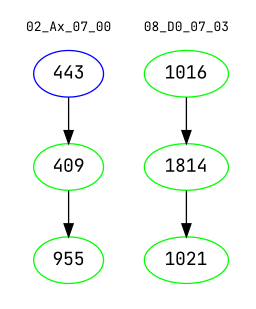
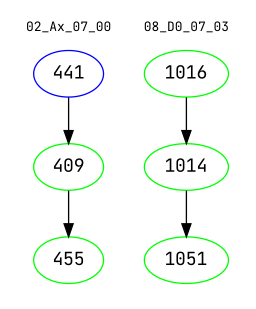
node "443": label "443" -> "441"
node "1814": label "1814" -> "1014"
node "955": label "955" -> "455"
node "1021": label "1021" -> "1051"
